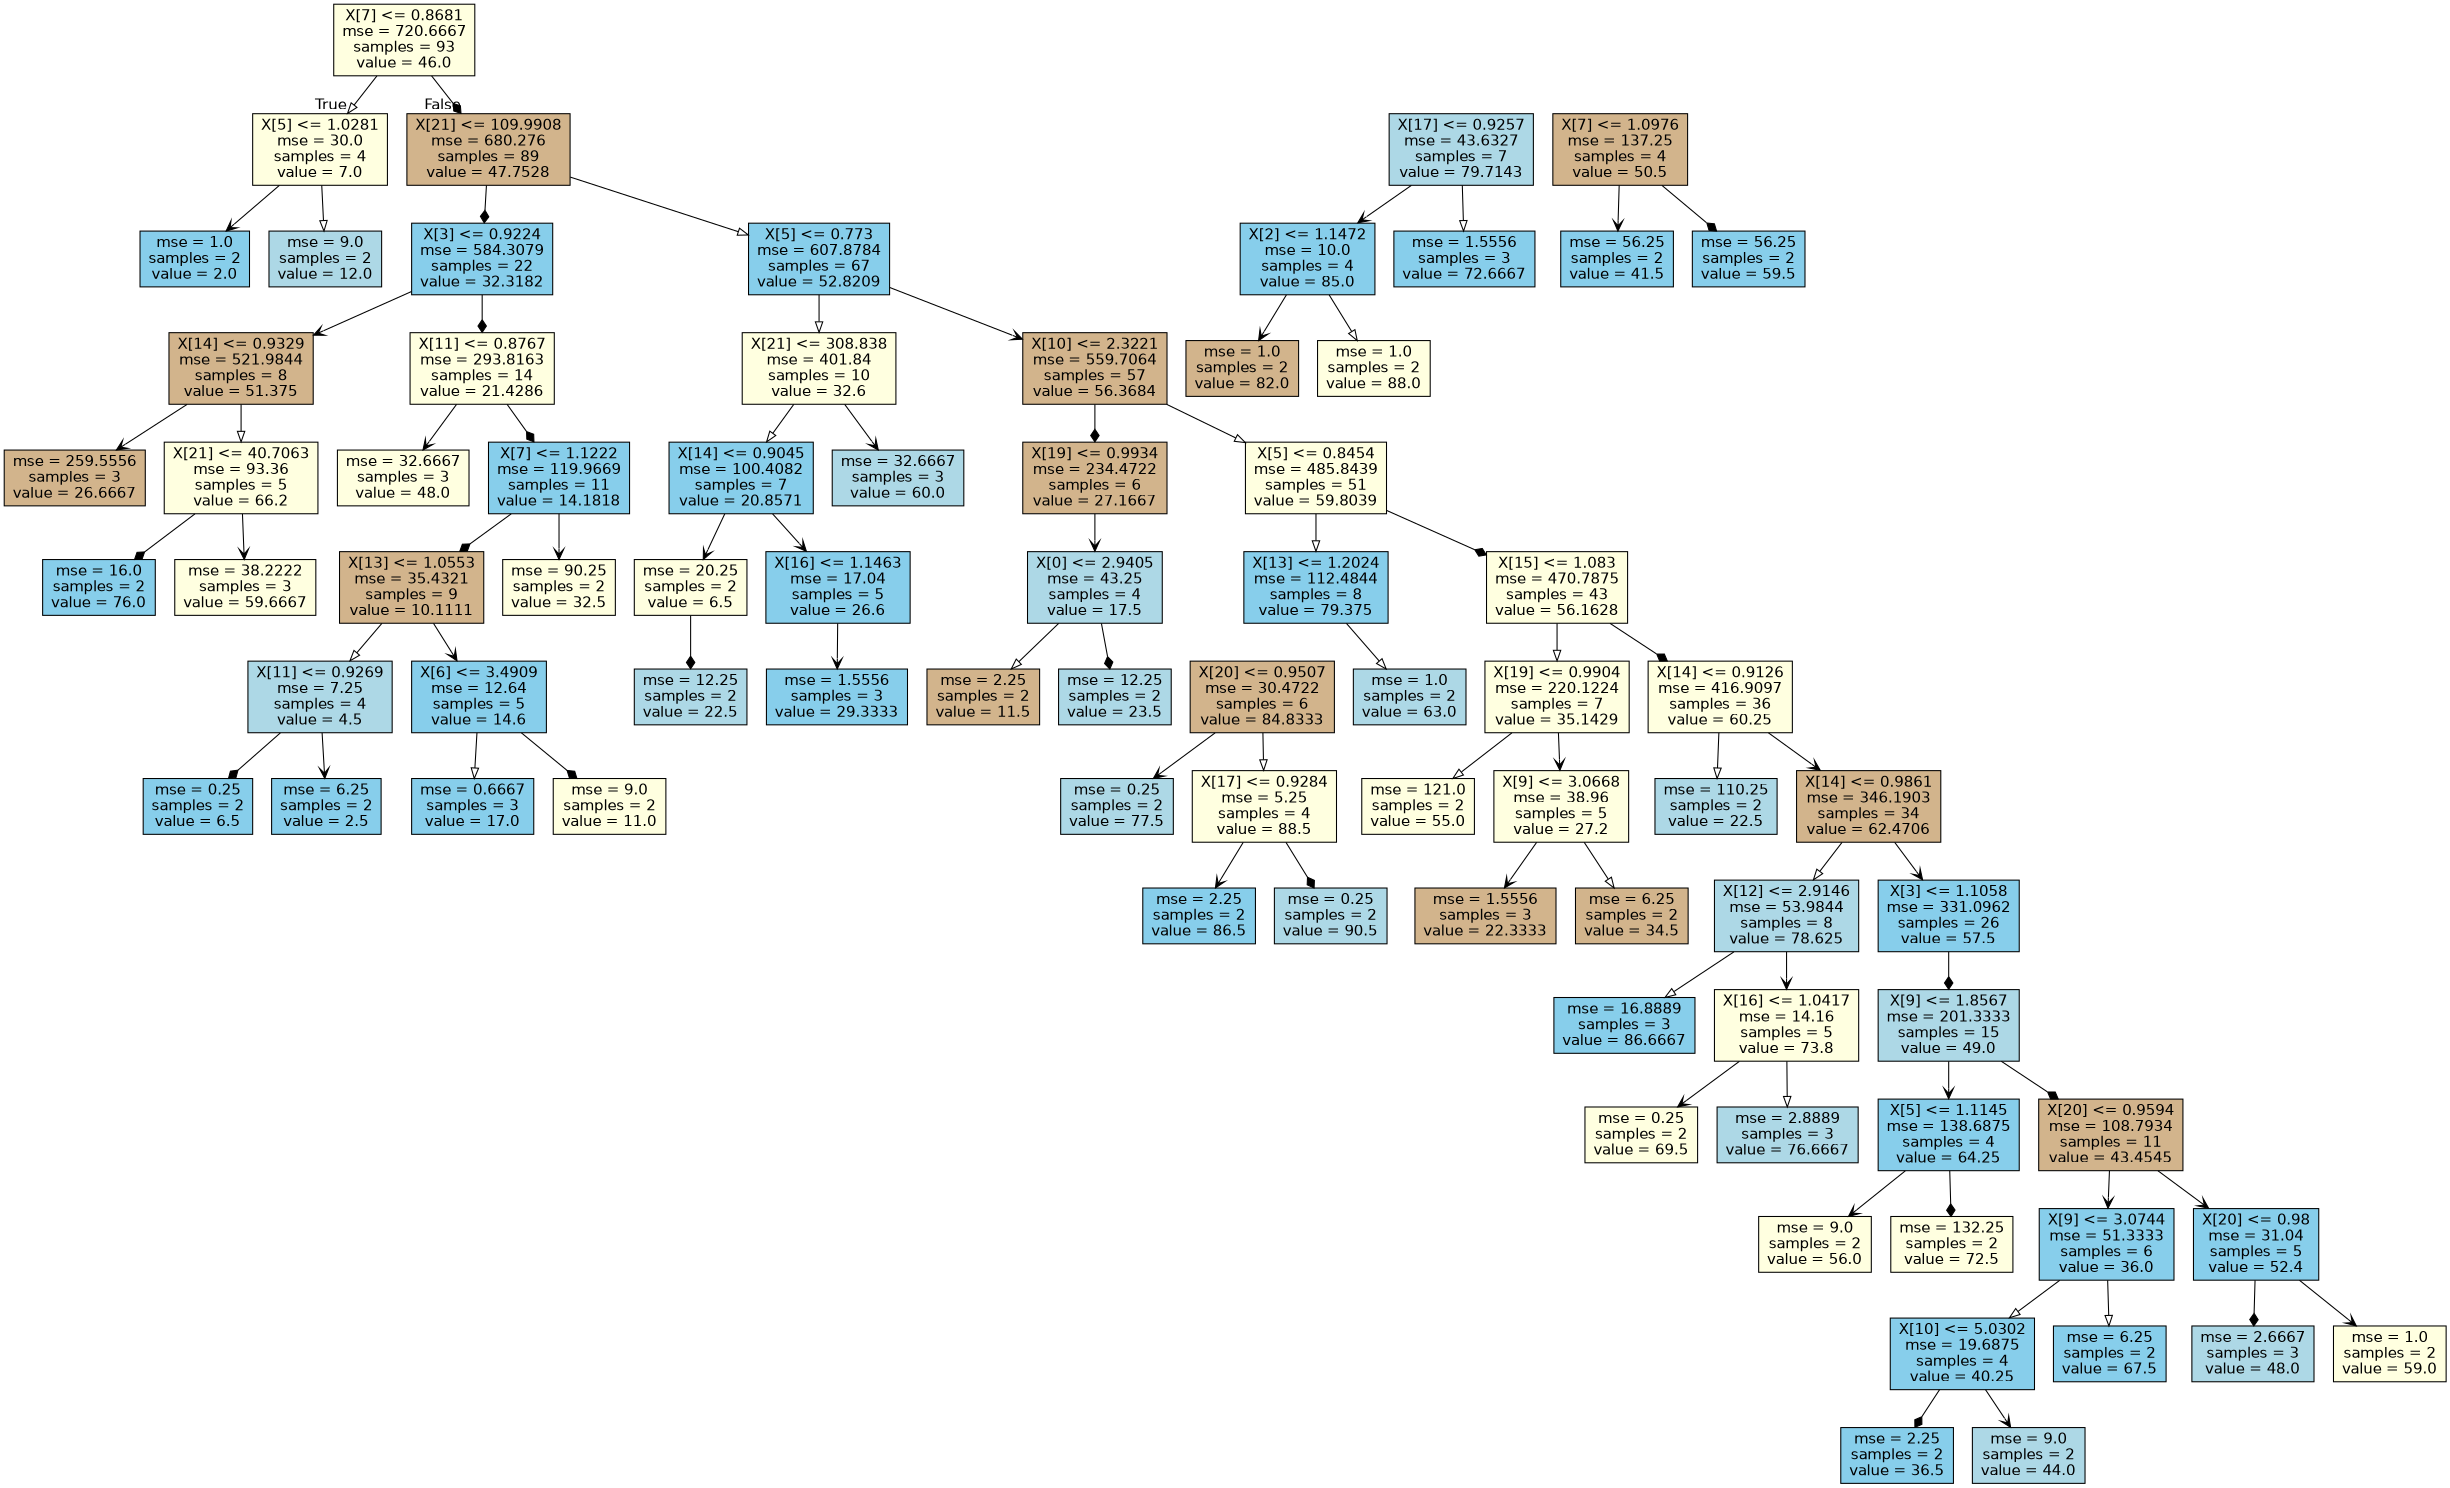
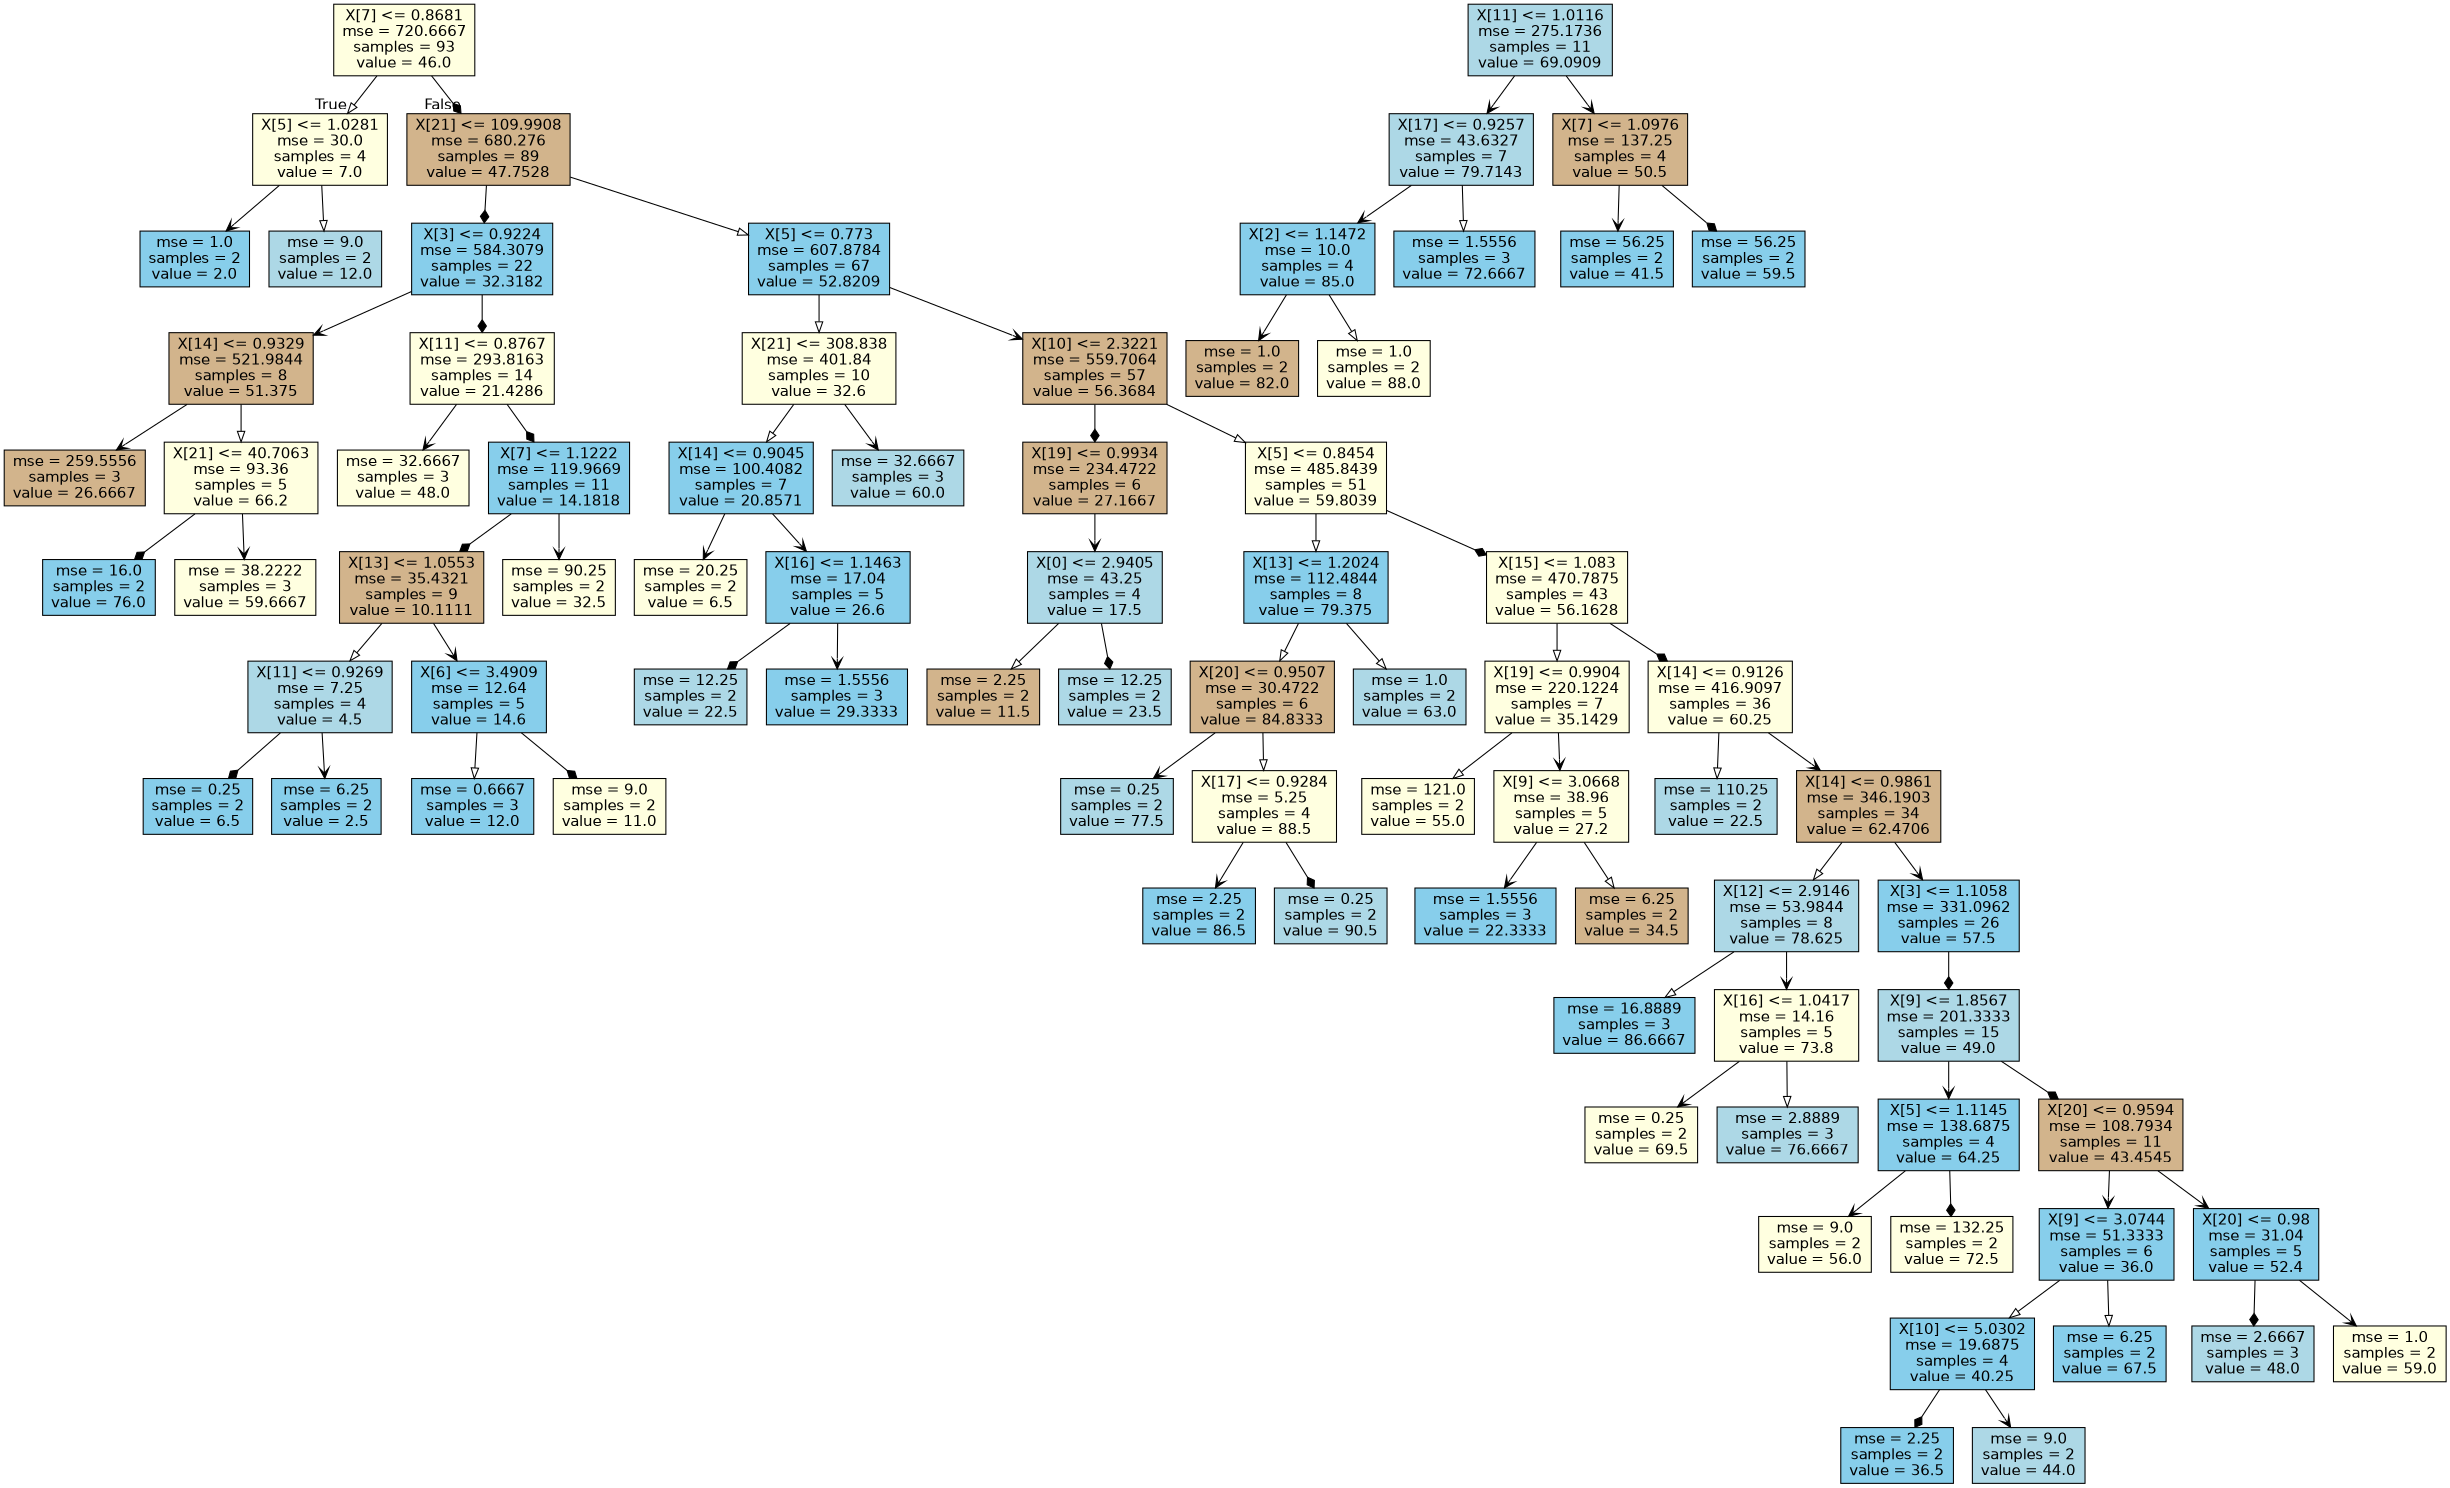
node "X[11] <= 1.0116 mse = 275.1736 samples = 11 value = 69.0909": added
edge "mse = 20.25 samples = 2 value = 6.5" -> "mse = 12.25 samples = 2 value = 22.5": now "X[16] <= 1.1463 mse = 17.04 samples = 5 value = 26.6" -> "mse = 12.25 samples = 2 value = 22.5"
edge "X[13] <= 1.2024 mse = 112.4844 samples = 8 value = 79.375" -> "X[20] <= 0.9507 mse = 30.4722 samples = 6 value = 84.8333": added
node "mse = 0.6667 samples = 3 value = 17.0": label "mse = 0.6667 samples = 3 value = 17.0" -> "mse = 0.6667 samples = 3 value = 12.0"
node "mse = 1.5556 samples = 3 value = 22.3333": fillcolor tan -> skyblue
